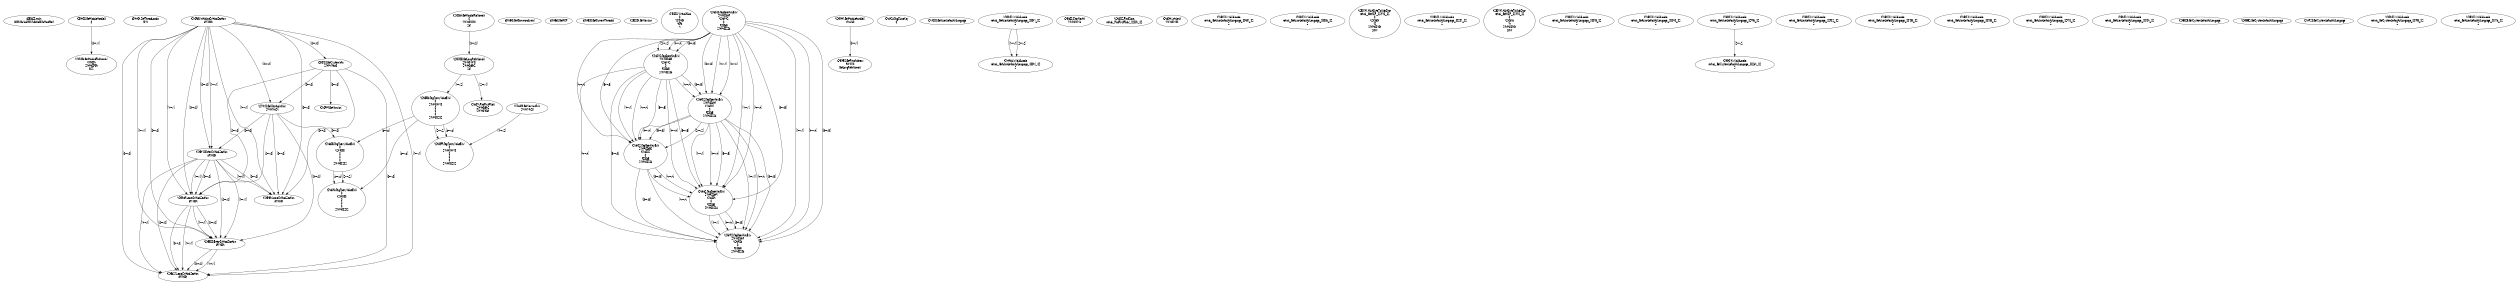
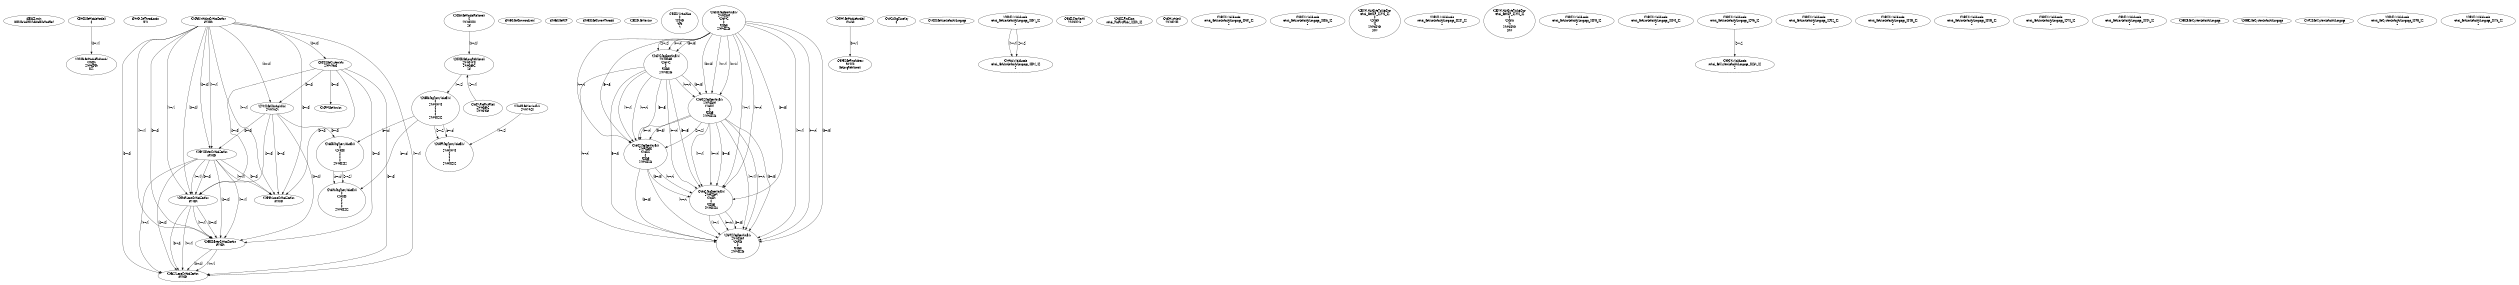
edge "4245785.GetLongPathNameW 2147407710 2147406542 261" -> "4246014.FindFirstFileW 2147406542 2147407064": reversed
edge "4250188.GetSystemInfo 2147417660" -> "4245580.EnterCriticalSection 6917004": added, label "(0-->0)"
